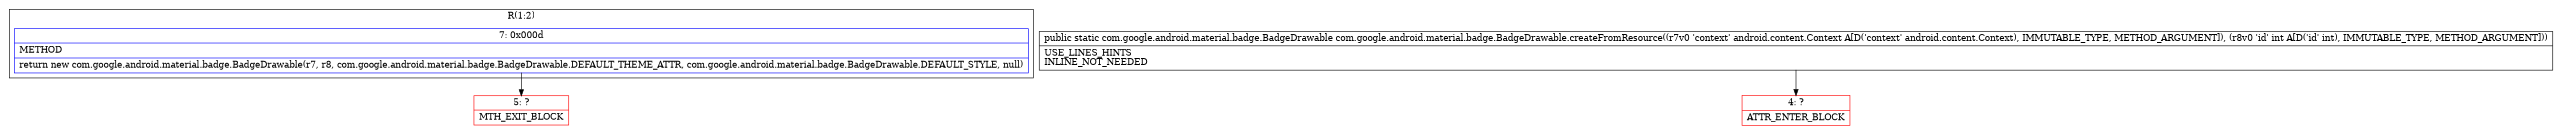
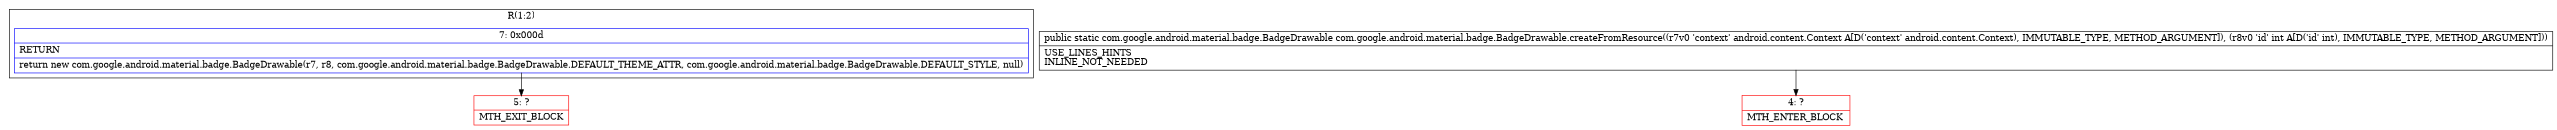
node "7: 0x000d": text "METHOD" -> "RETURN"
node "4: ?": text "ATTR_ENTER_BLOCK" -> "MTH_ENTER_BLOCK"
